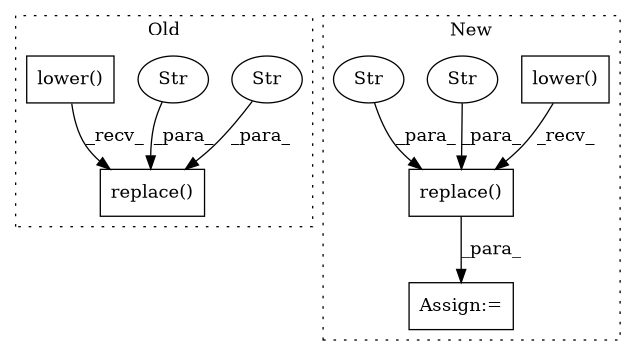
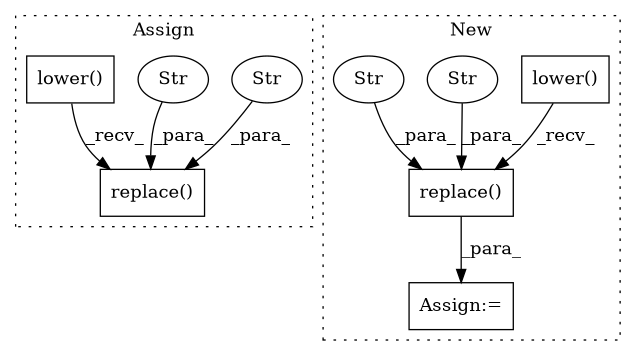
cluster "Old": label "Old" -> "Assign"
